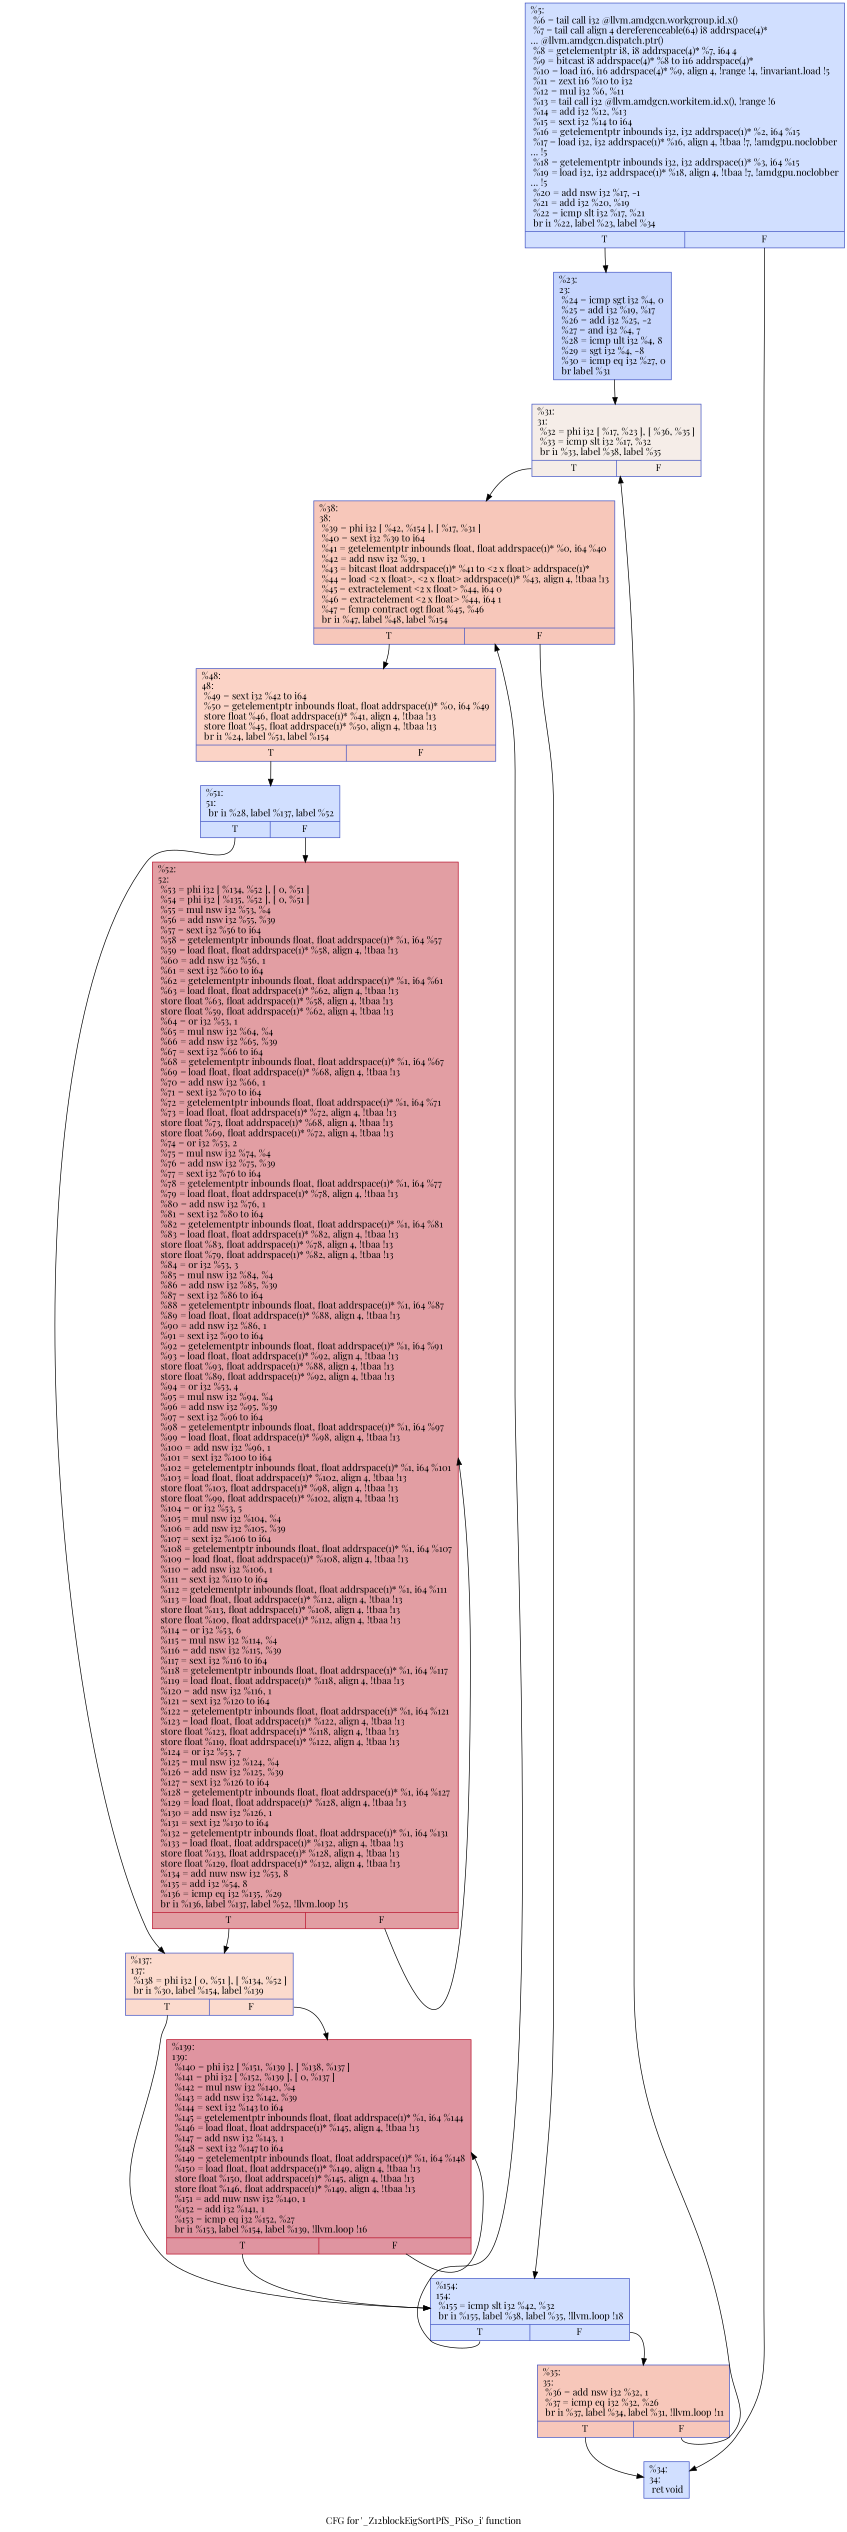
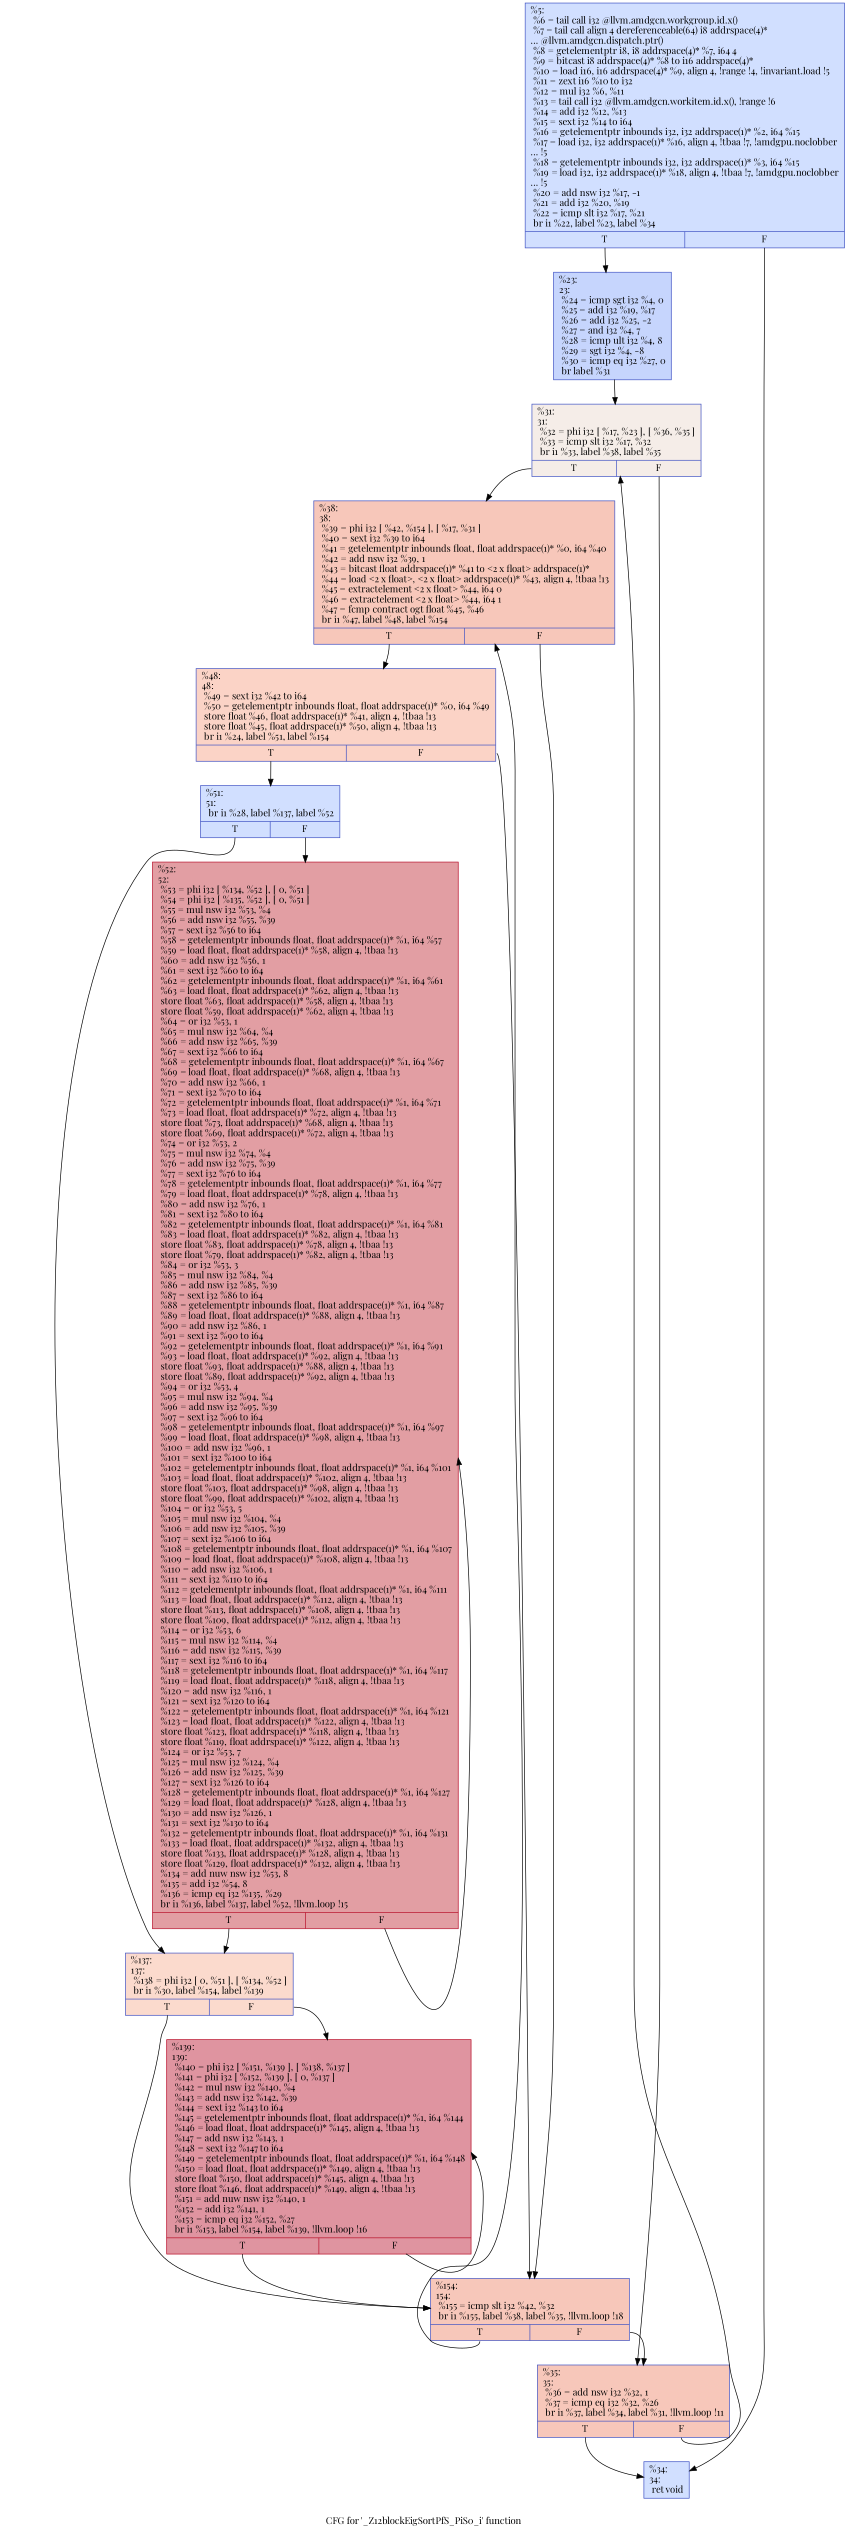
edge "%31:" -> "%35:": added
edge "%48:" -> "%154:": added
node "%154:": fillcolor #96b7ff70 -> #ec7f6370
